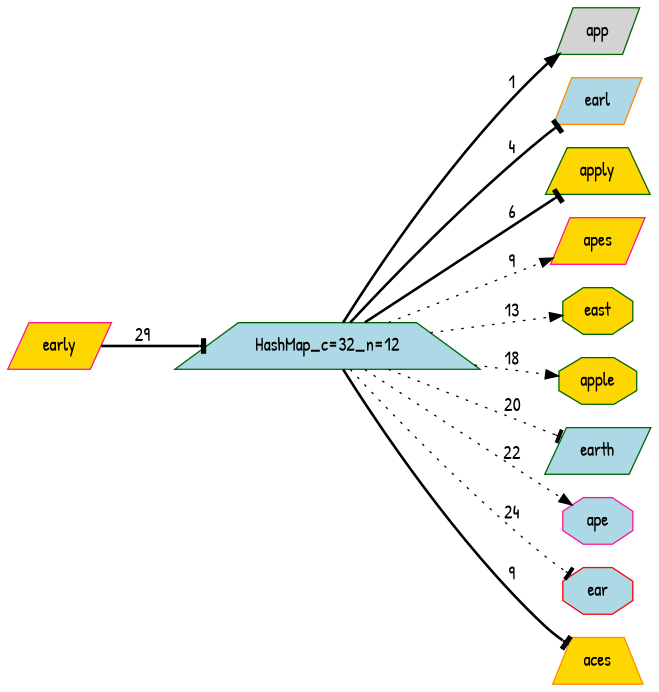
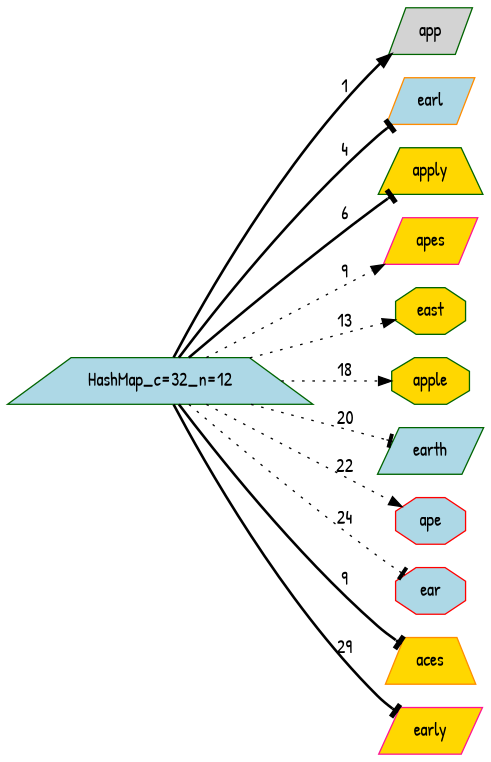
edge "early" -> "HashMap_c=32_n=12": reversed
node "ape": color deeppink -> red
